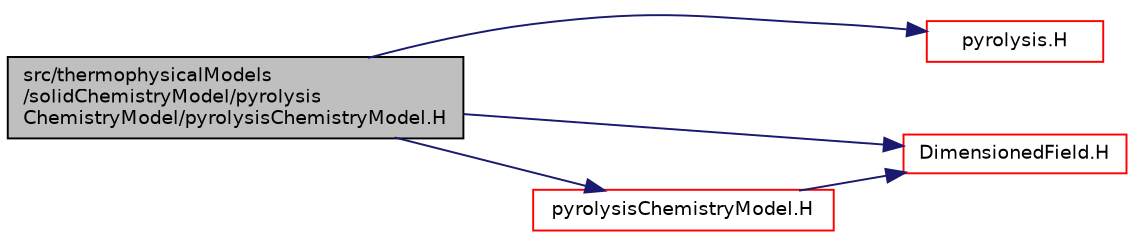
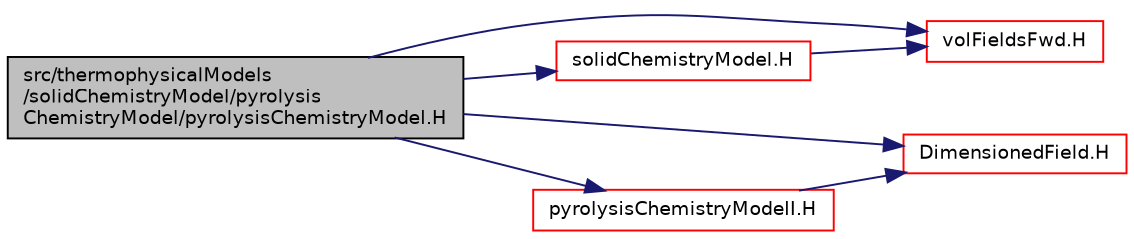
node "pyrolysis.H": label "pyrolysis.H" -> "volFieldsFwd.H"
node "solidChemistryModel.H": added
node "pyrolysisChemistryModel.H": label "pyrolysisChemistryModel.H" -> "pyrolysisChemistryModelI.H"
